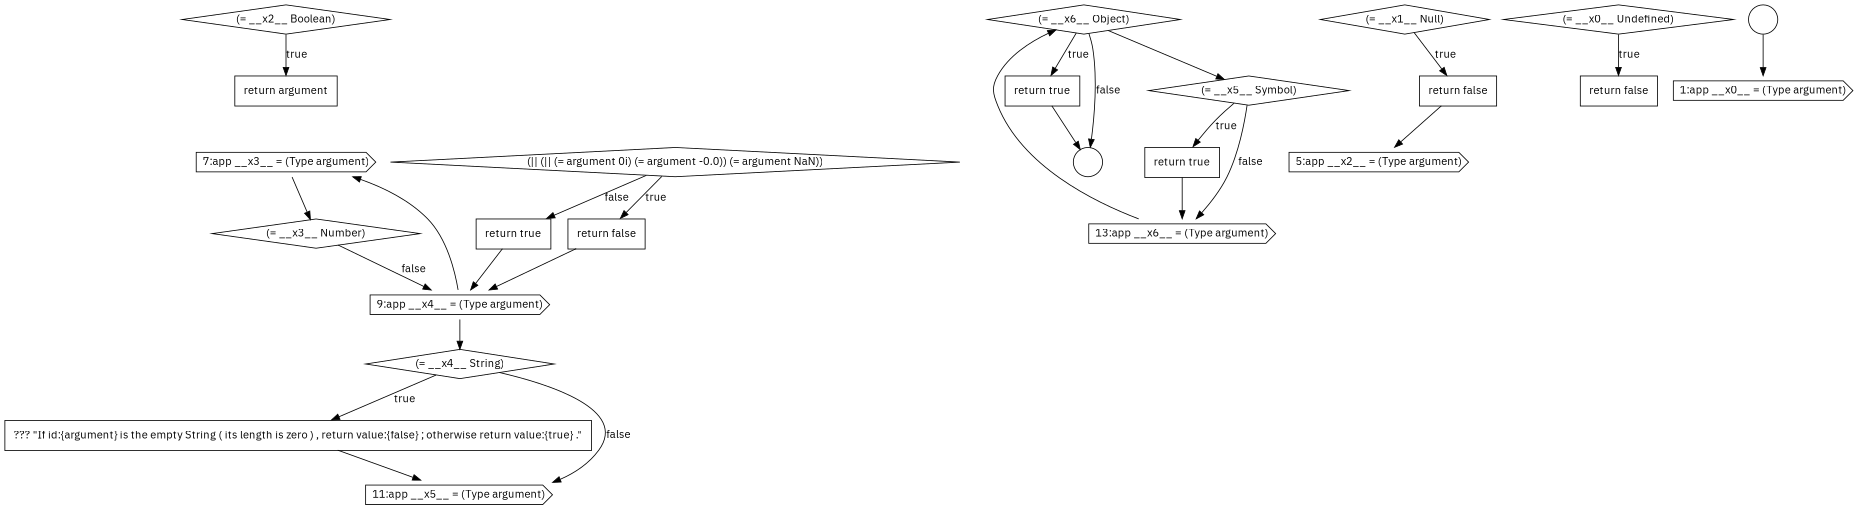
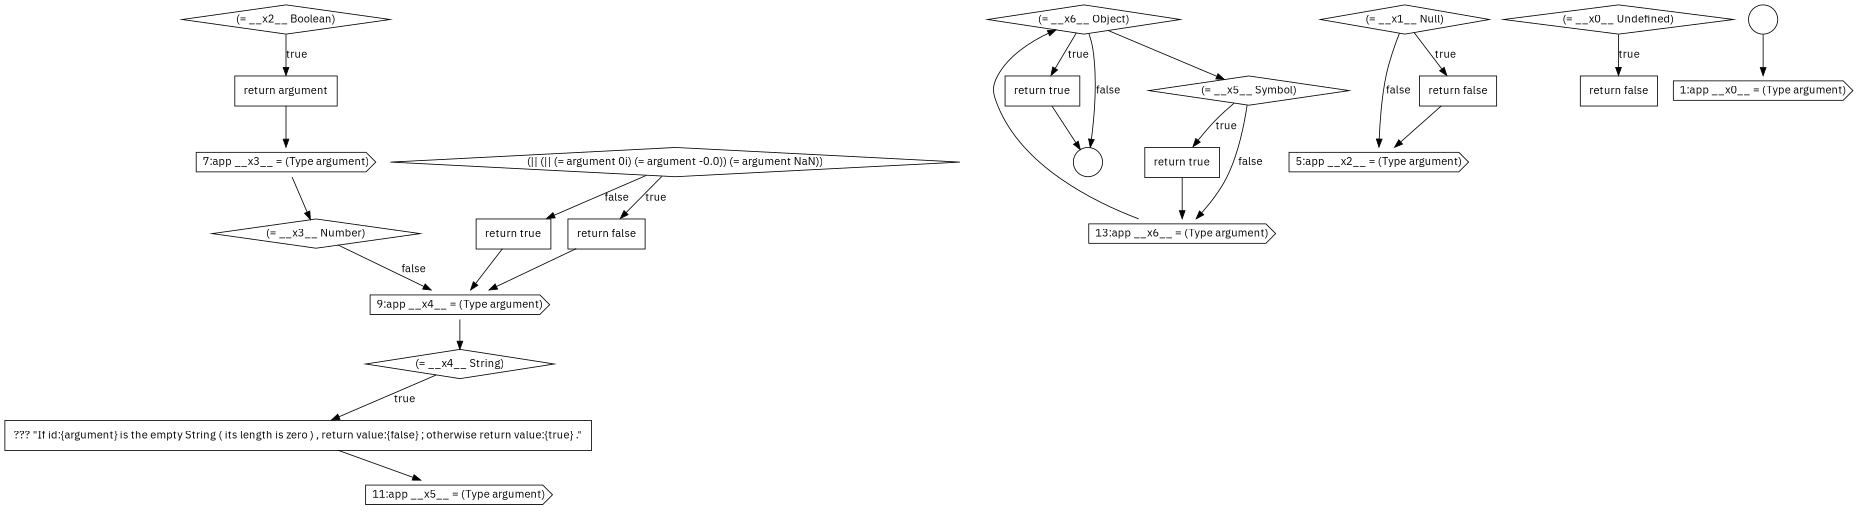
edge "(= __x1__ Null)" -> "5:app __x2__ = (Type argument)": added, label "false"
edge "9:app __x4__ = (Type argument)" -> "7:app __x3__ = (Type argument)": now "return argument" -> "7:app __x3__ = (Type argument)"
edge "(= __x4__ String)" -> "11:app __x5__ = (Type argument)": removed, label "false"
